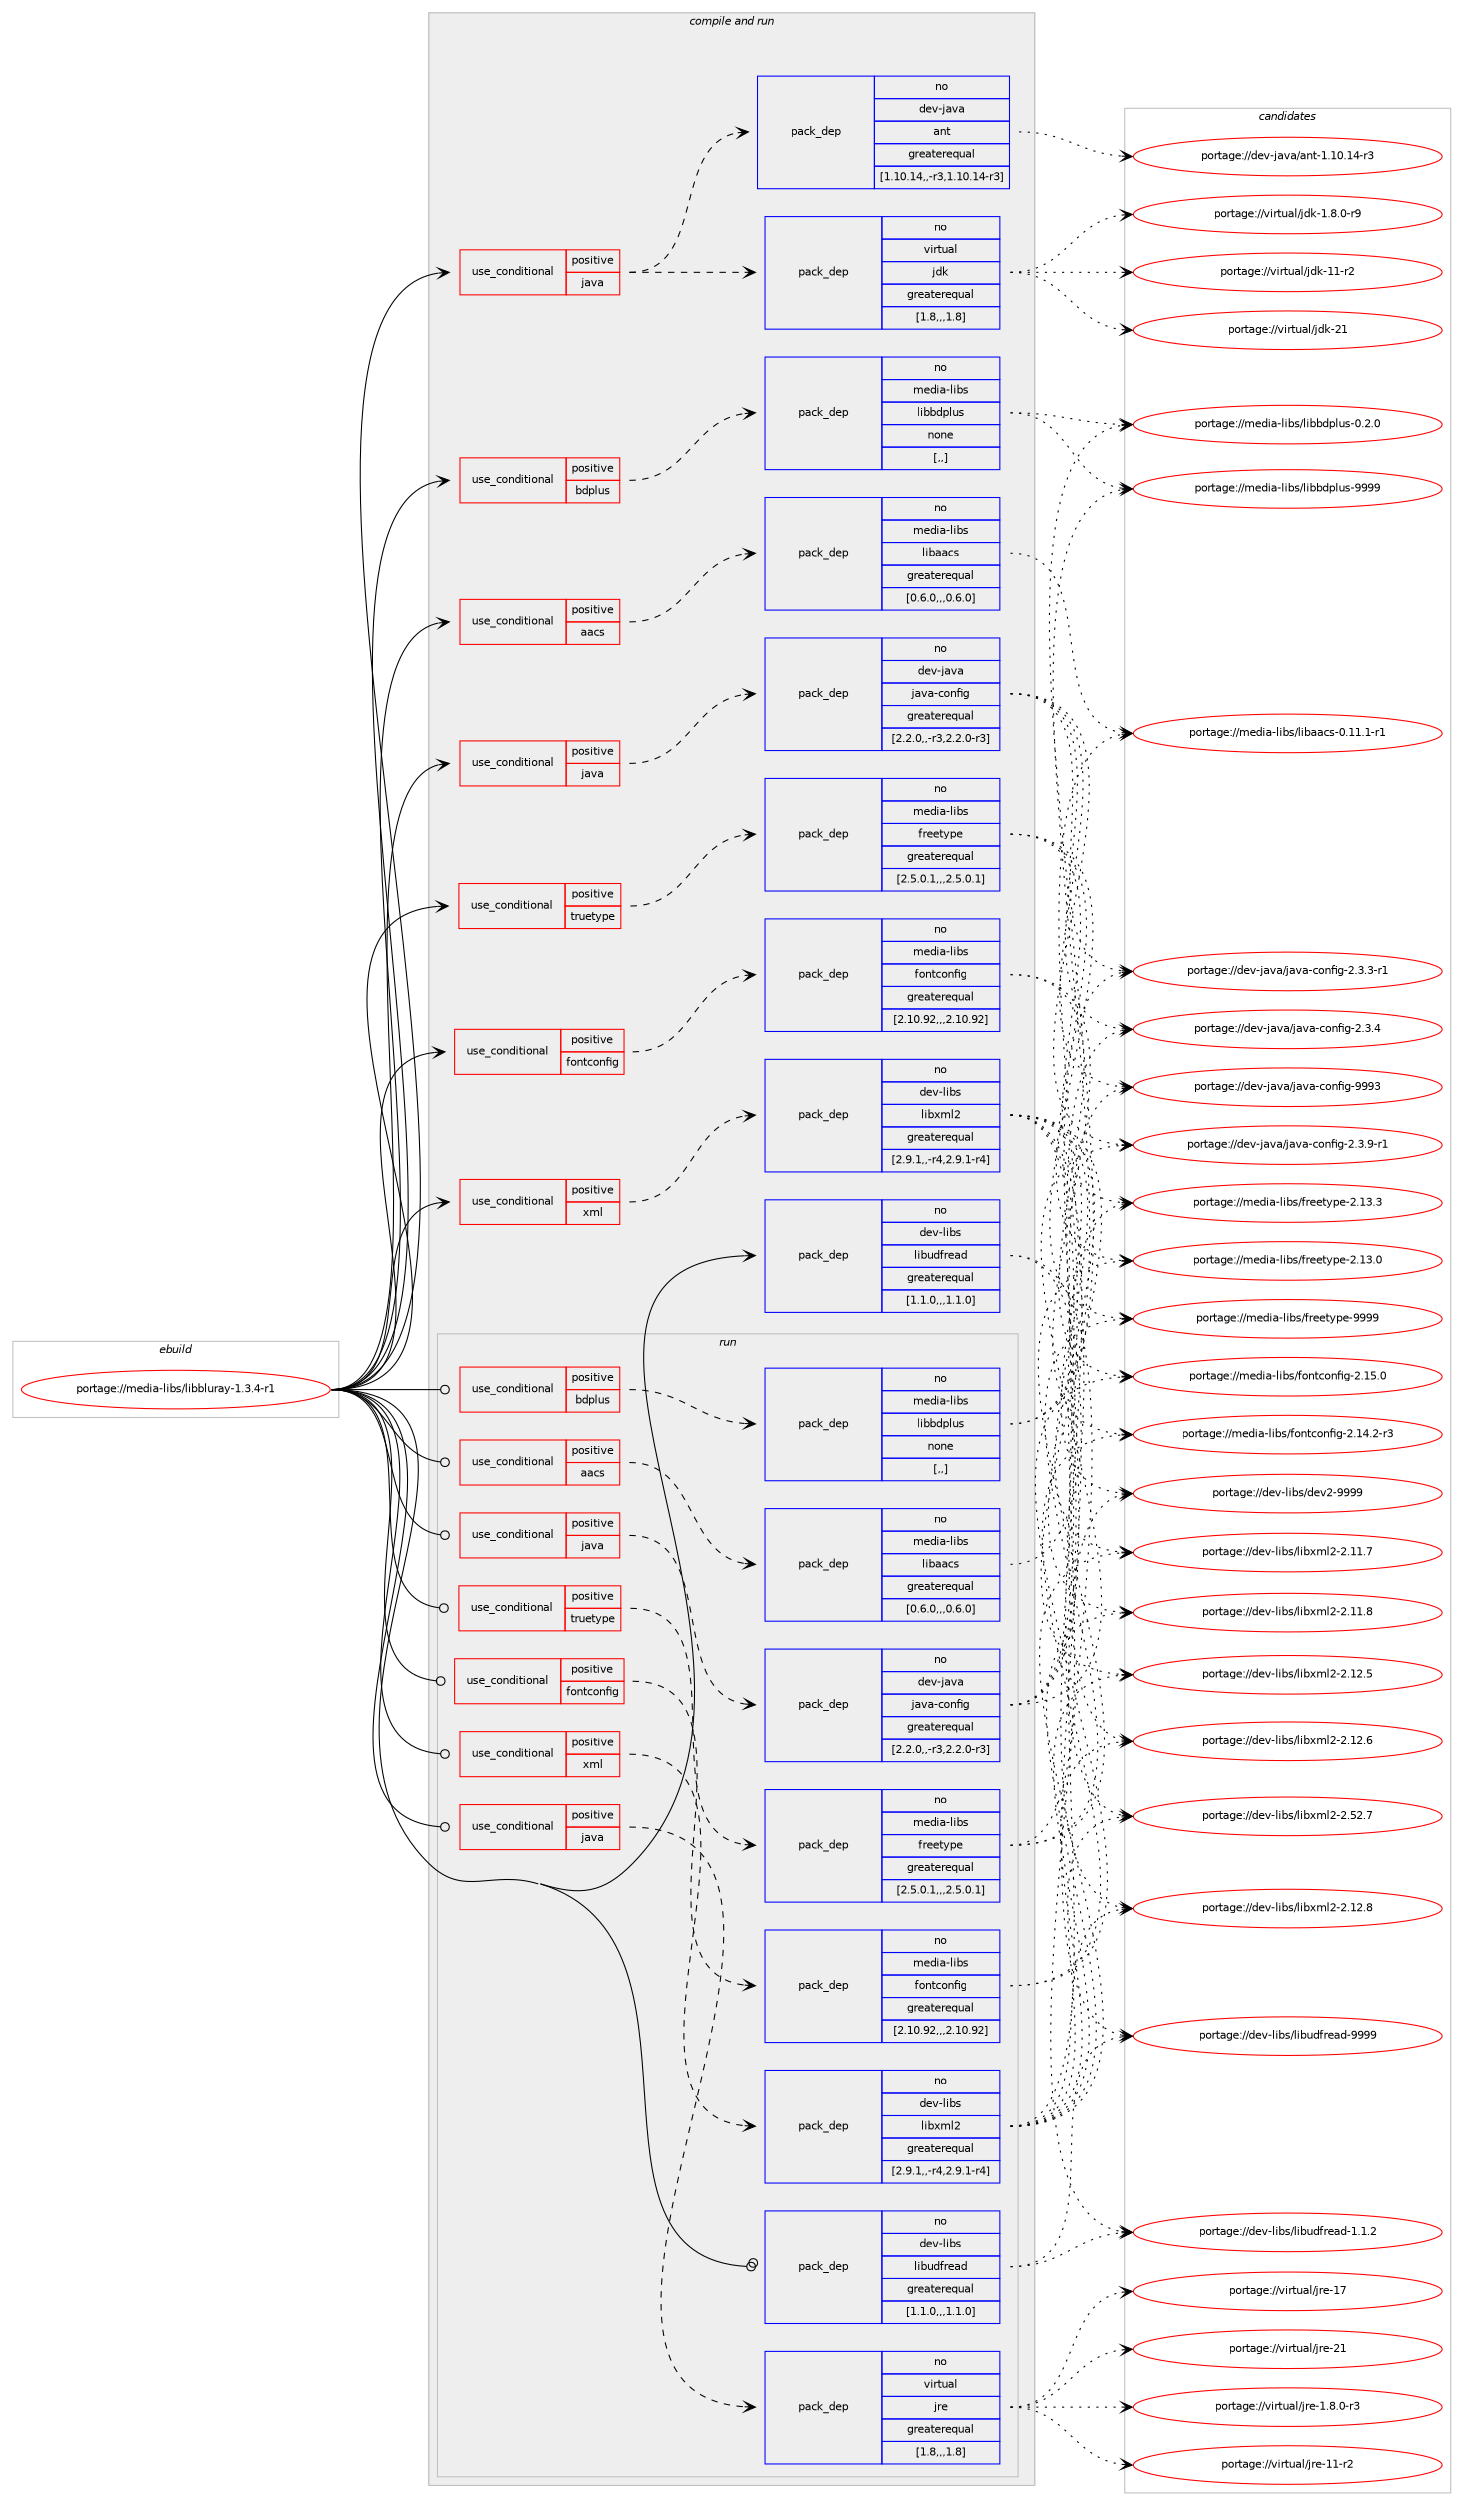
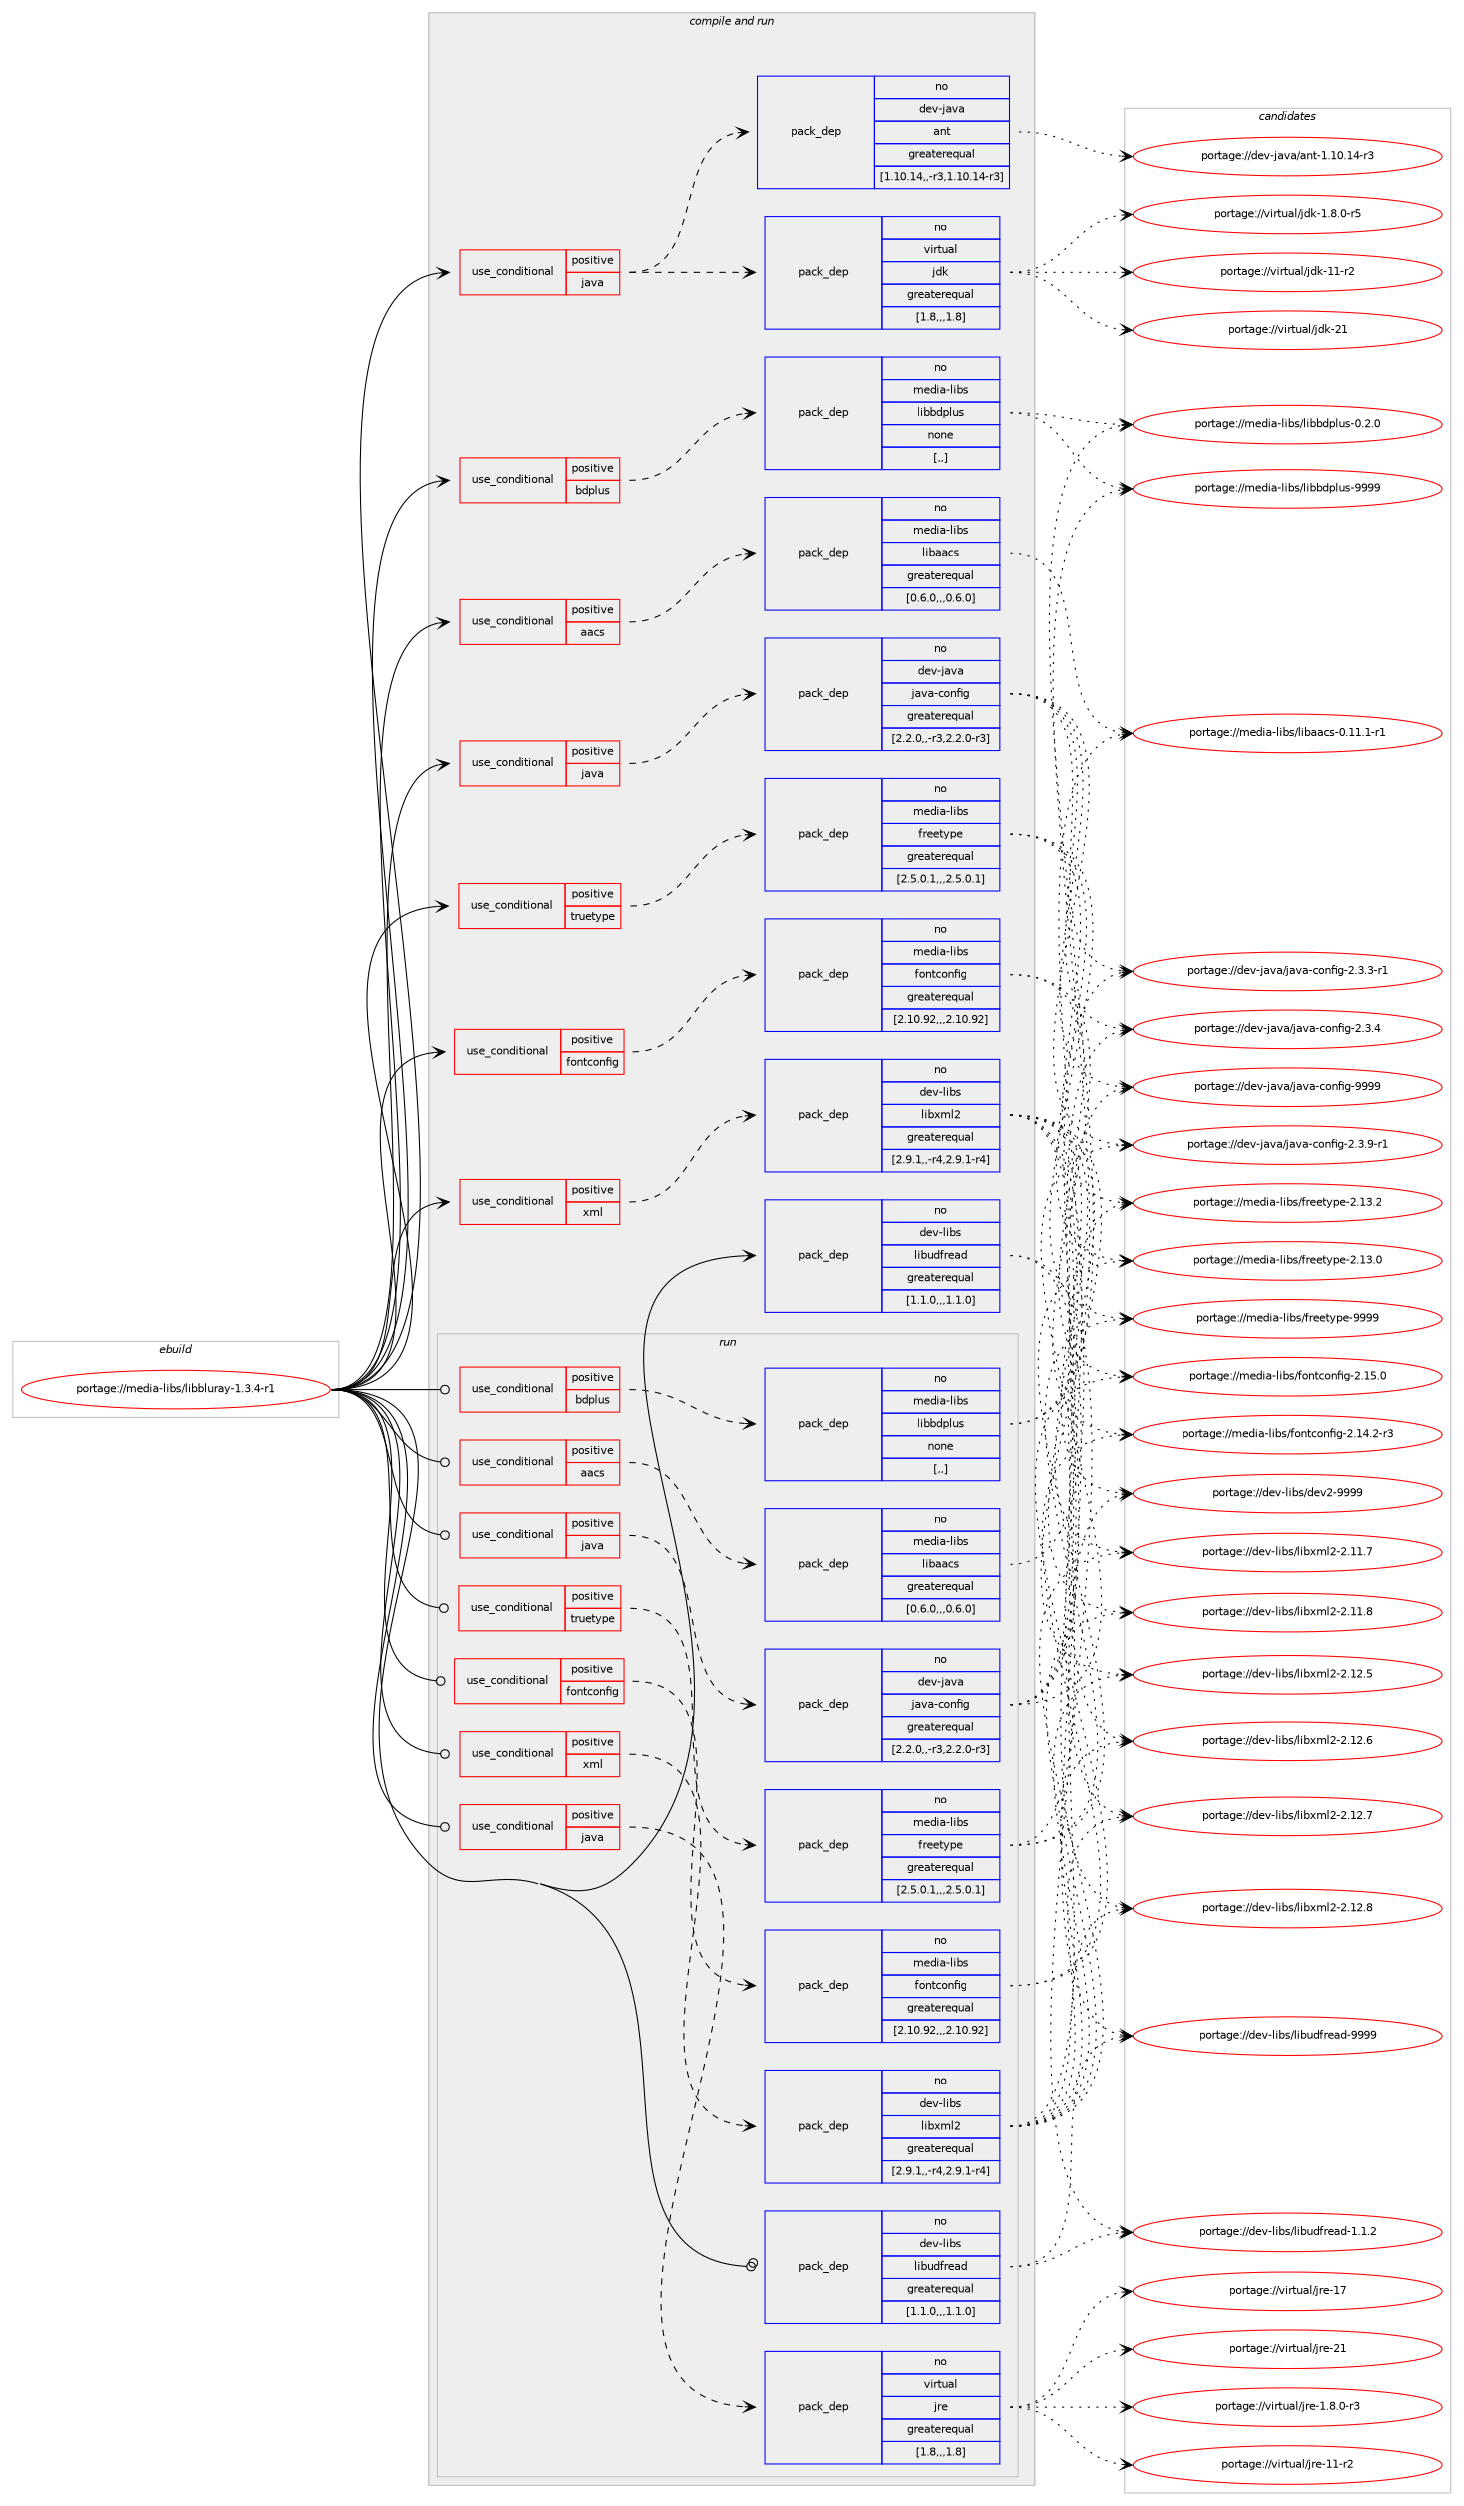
node "portage://virtual/jdk-1.8.0-r9": label "portage://virtual/jdk-1.8.0-r9" -> "portage://virtual/jdk-1.8.0-r5"
node "portage://dev-java/java-config-9993": label "portage://dev-java/java-config-9993" -> "portage://dev-java/java-config-9999"
node "portage://media-libs/freetype-2.13.3": label "portage://media-libs/freetype-2.13.3" -> "portage://media-libs/freetype-2.13.2"
node "portage://dev-libs/libxml2-2.52.7": label "portage://dev-libs/libxml2-2.52.7" -> "portage://dev-libs/libxml2-2.12.7"
